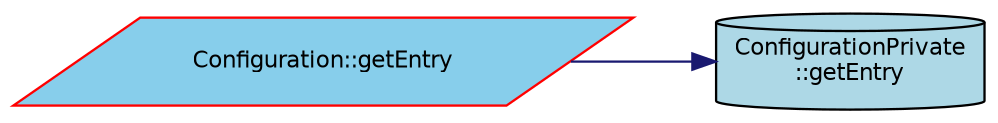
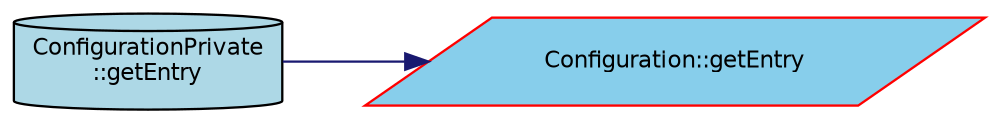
edge "Configuration::getEntry" -> "ConfigurationPrivate ::getEntry": reversed
